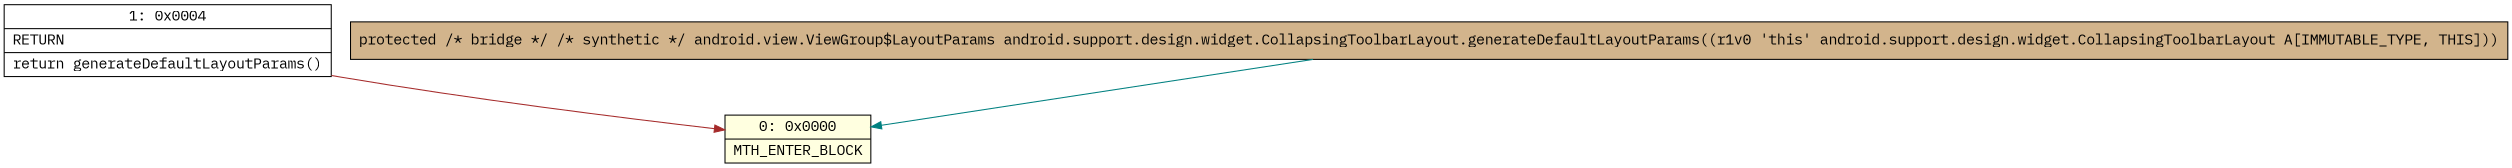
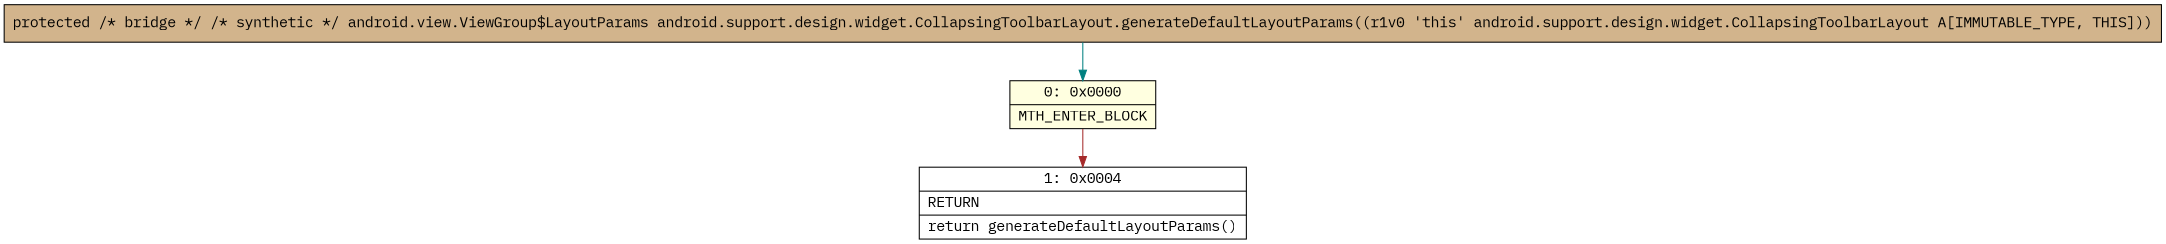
edge "1: 0x0004" -> "0: 0x0000": reversed
